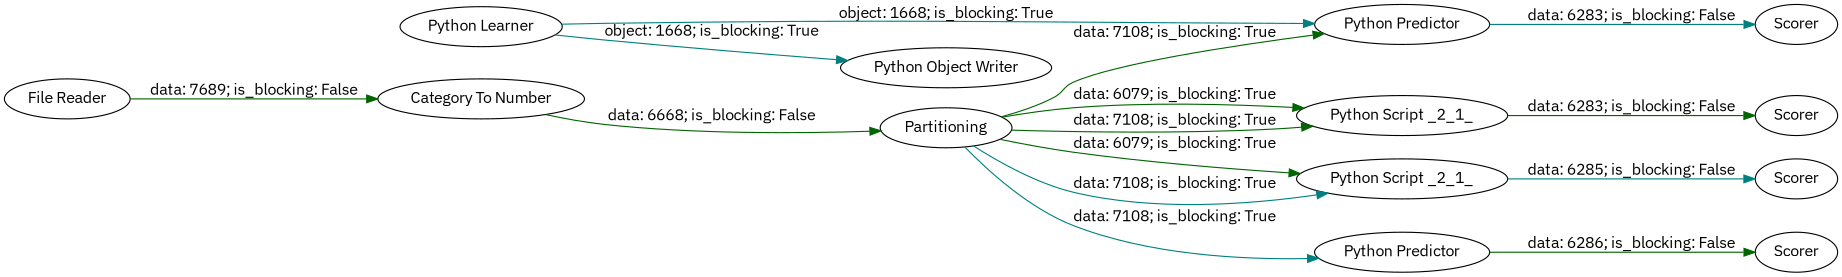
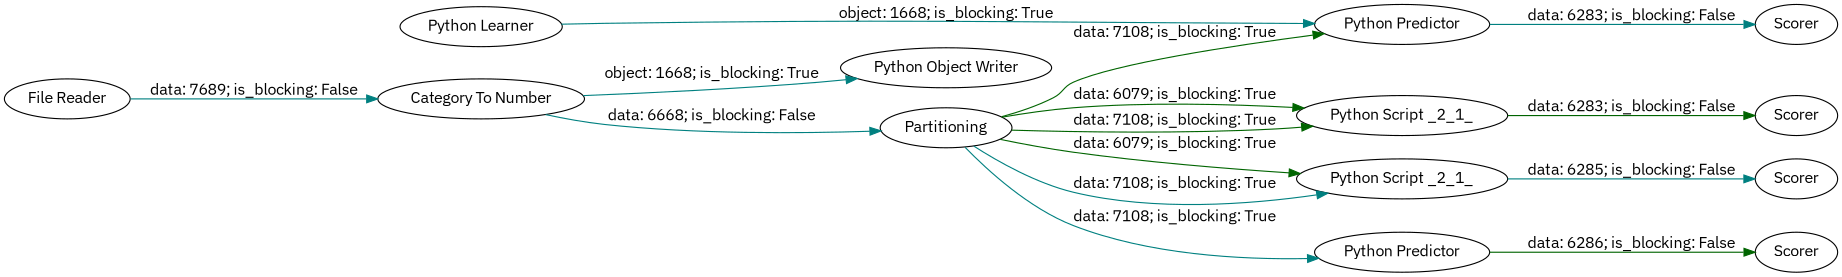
edge "Python Learner" -> "Python Object Writer": now "Category To Number" -> "Python Object Writer"
edge "File Reader" -> "Category To Number": color darkgreen -> teal
edge "Category To Number" -> "Partitioning": color darkgreen -> teal
